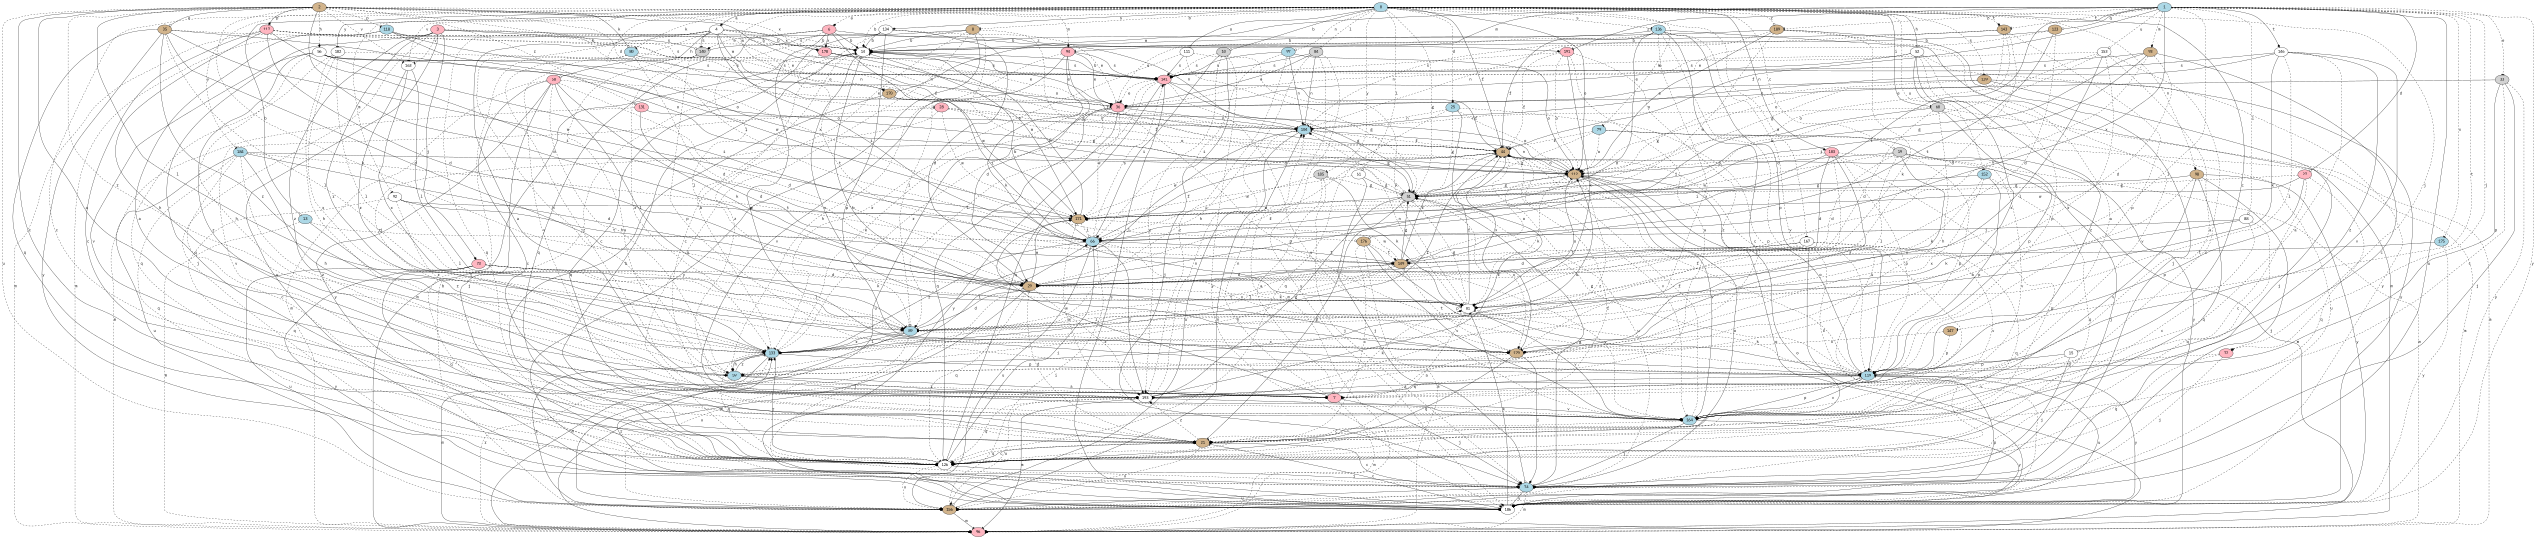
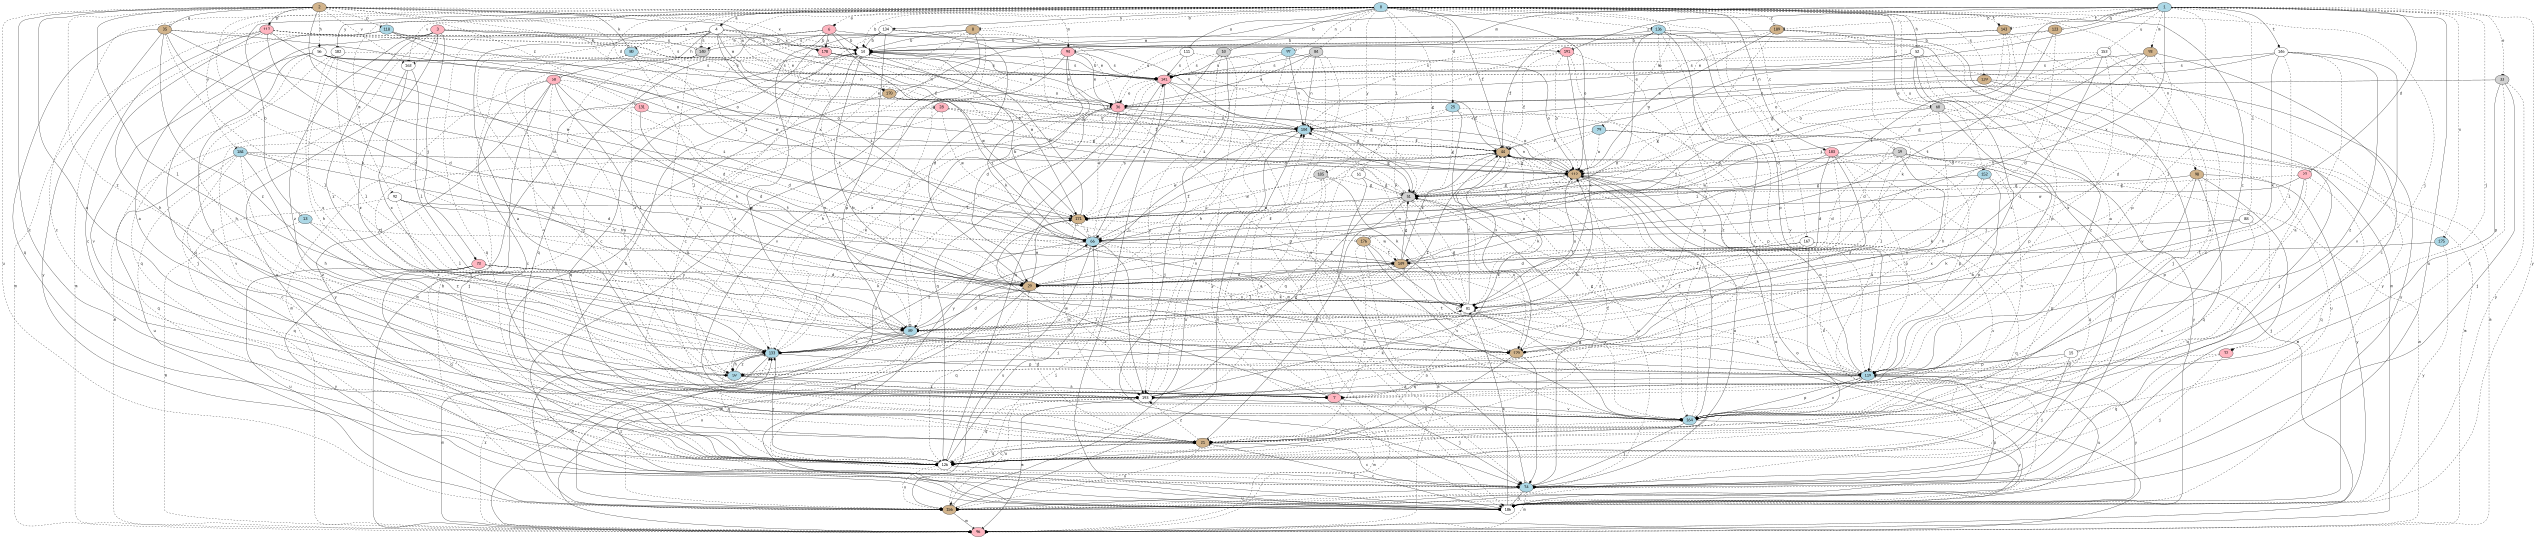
node "147": removed
